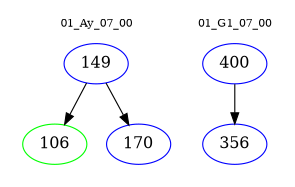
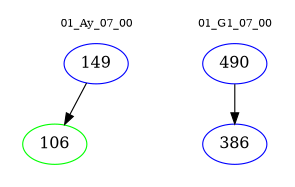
node "400": label "400" -> "490"
node "170": removed
node "356": label "356" -> "386"
